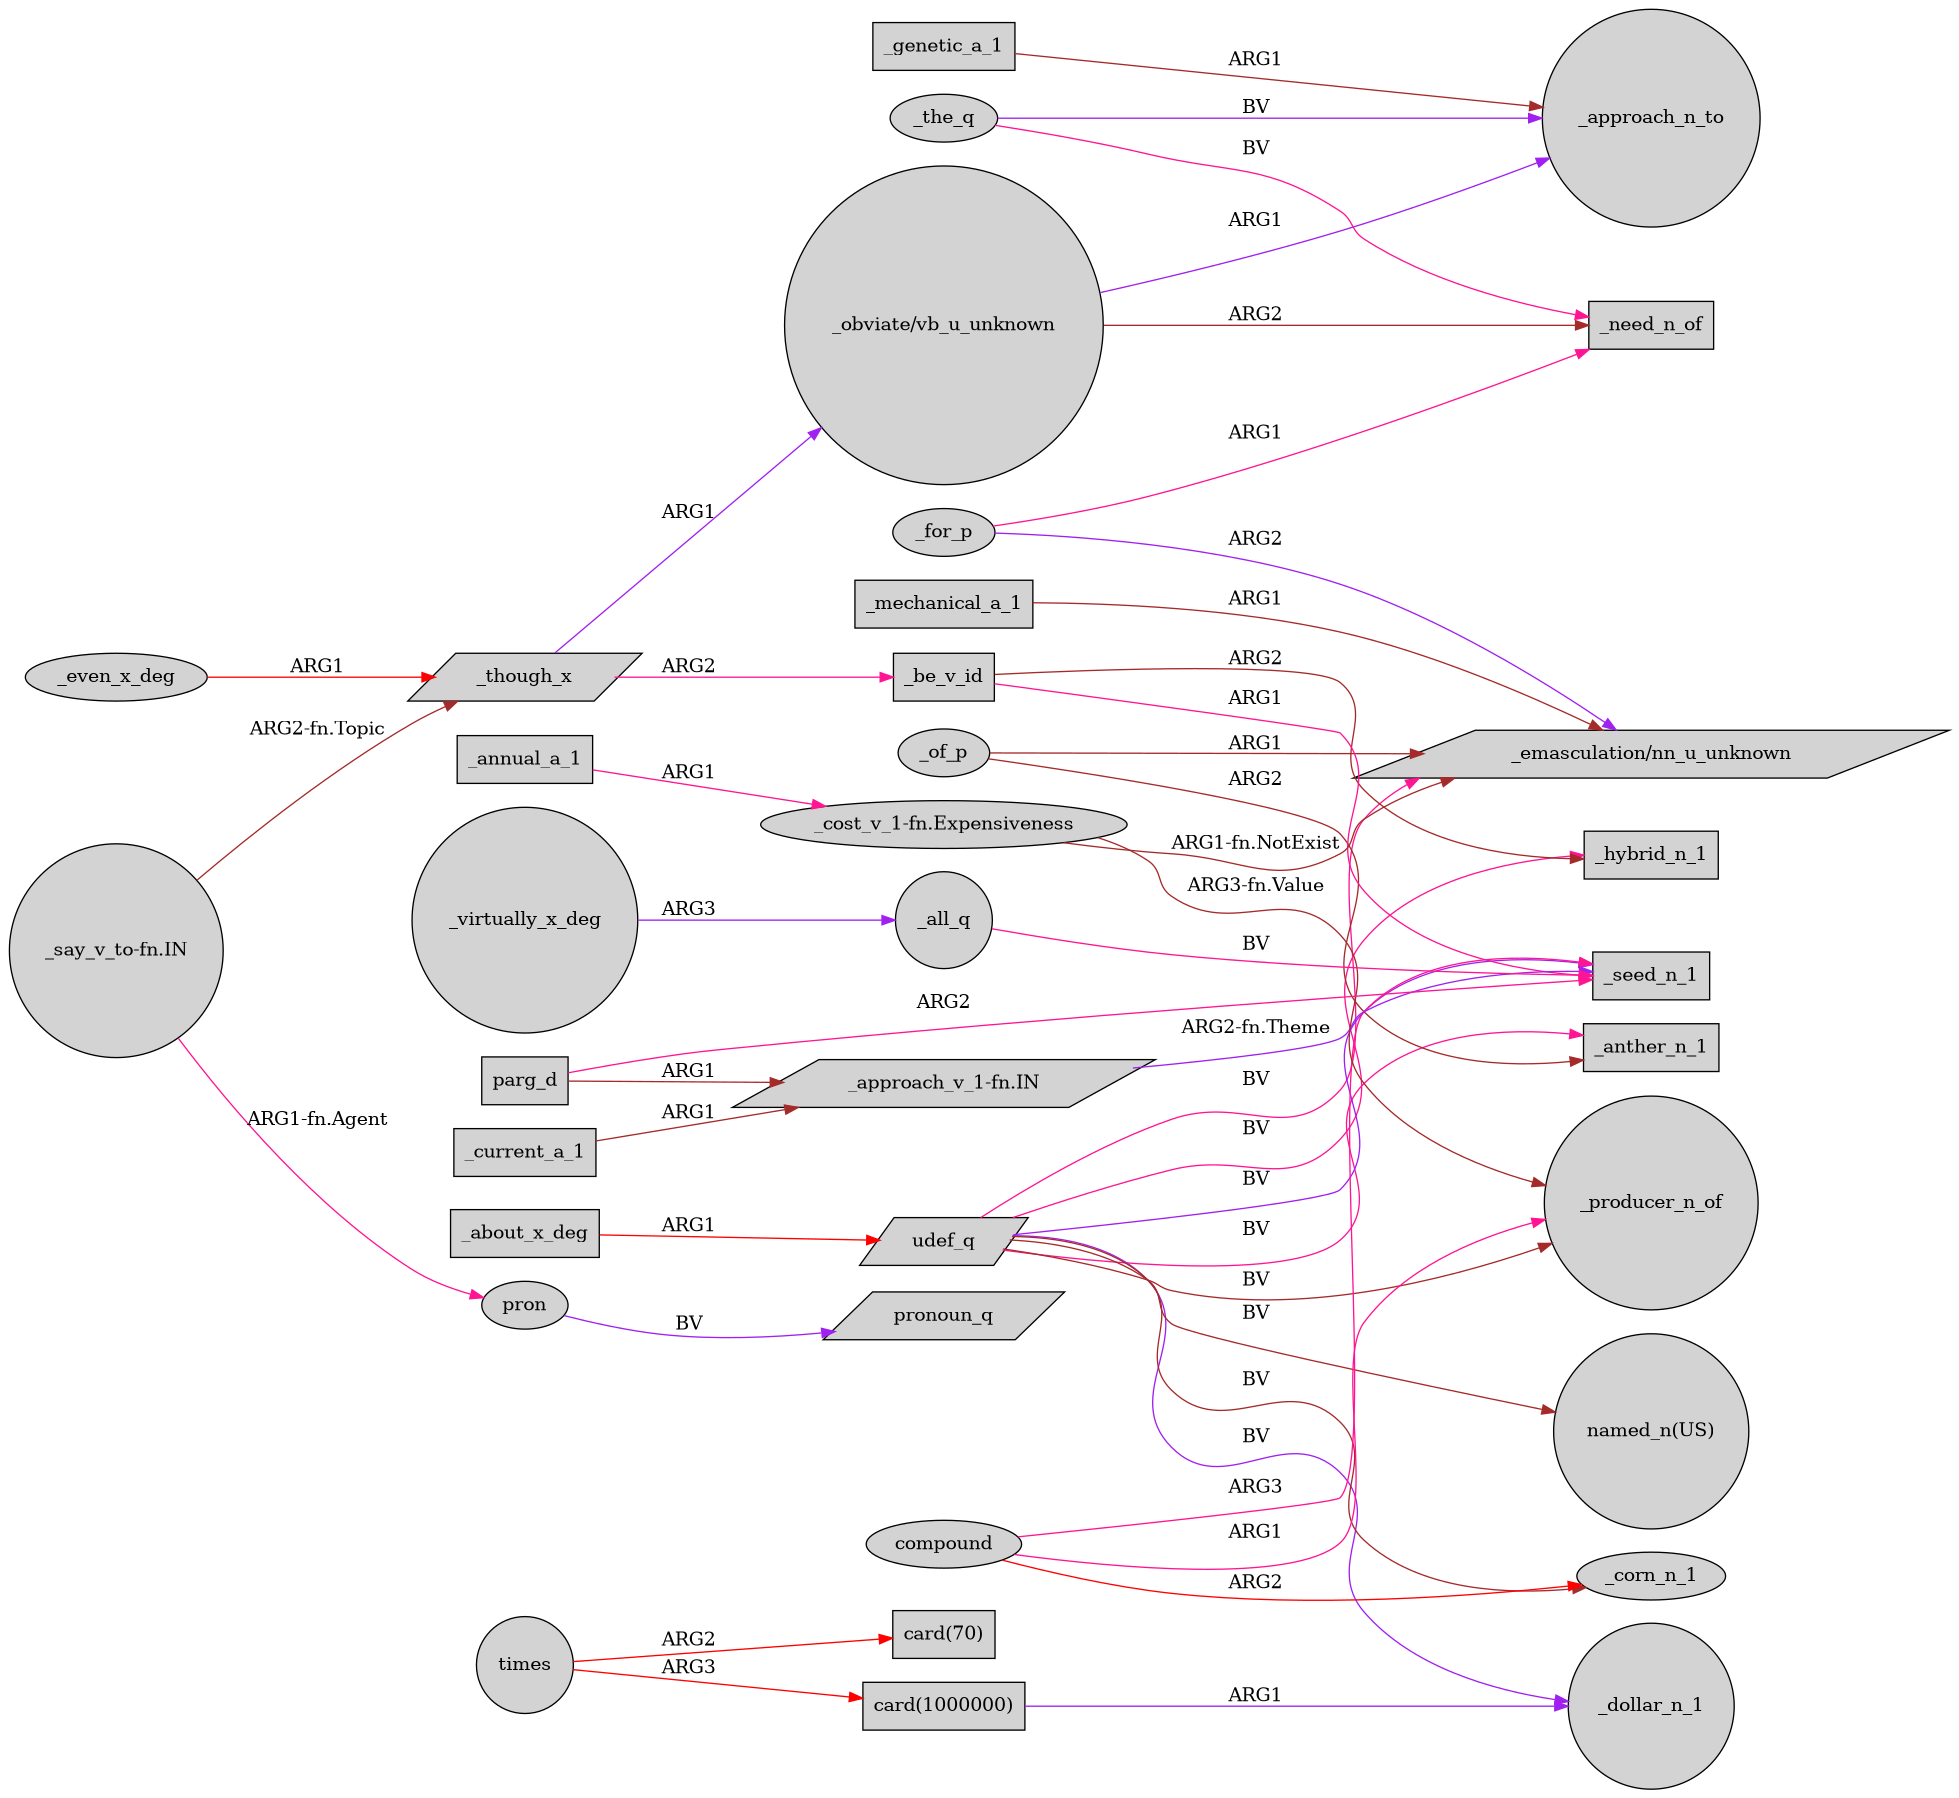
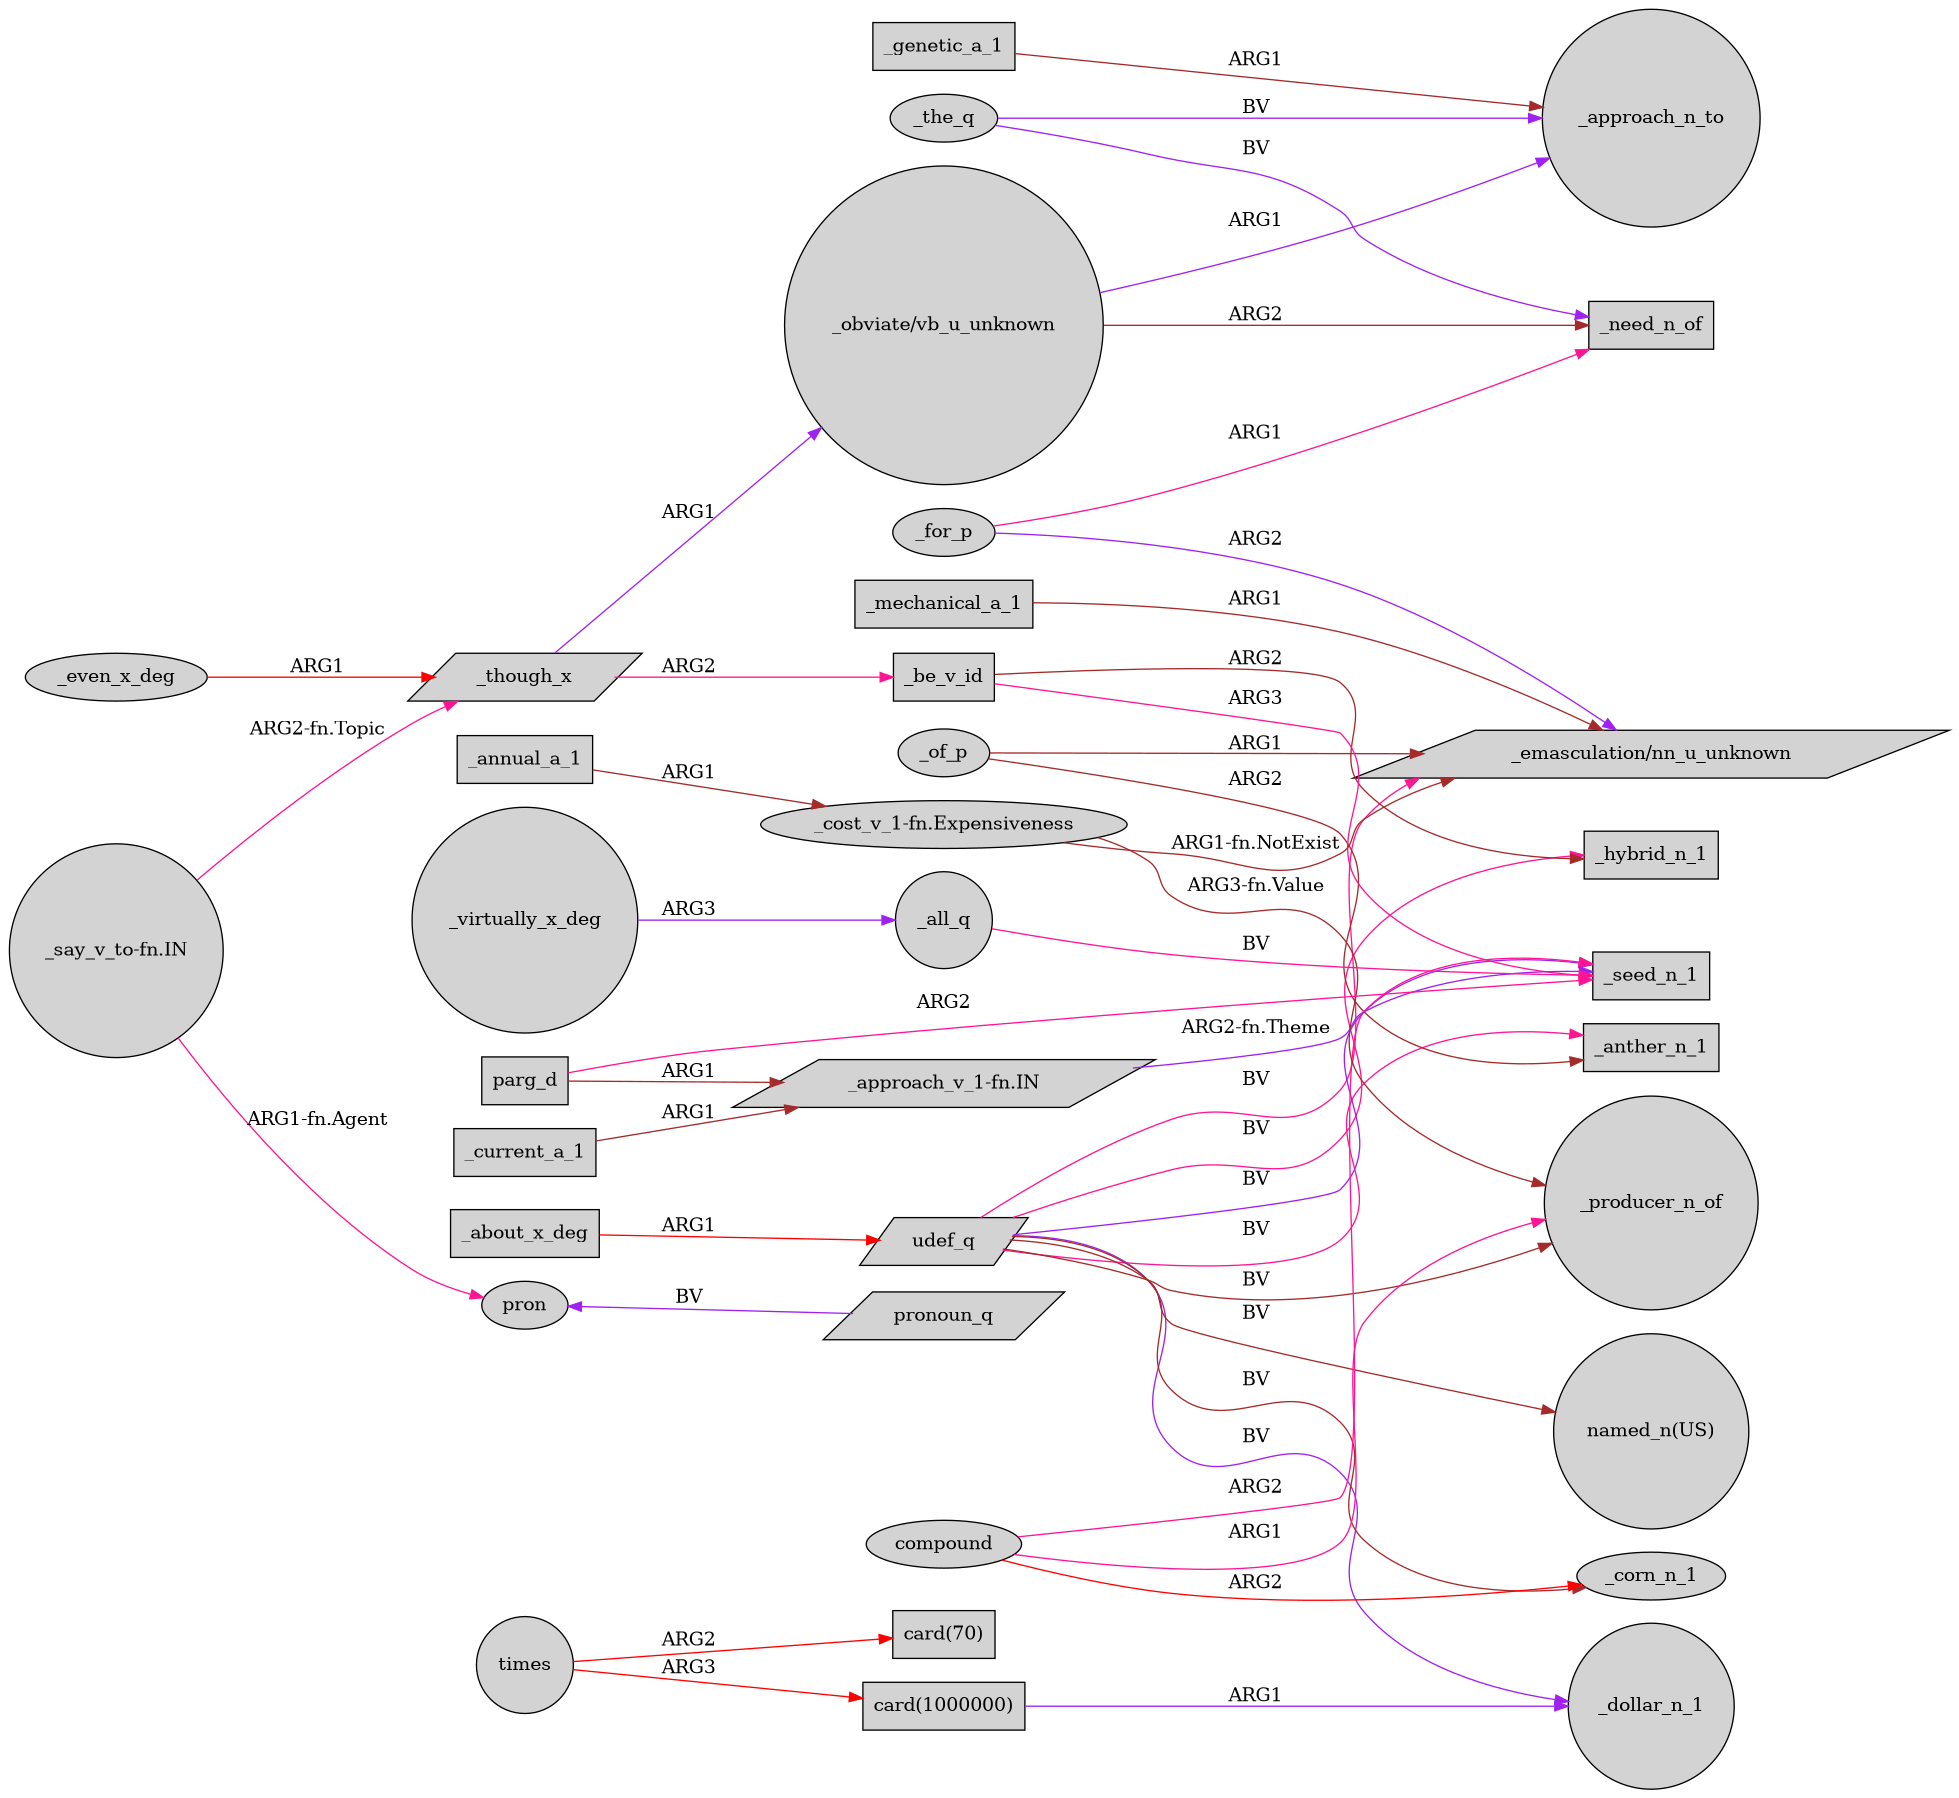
edge "_the_q" -> "_need_n_of": color deeppink -> purple
edge "_be_v_id" -> "_seed_n_1": label "ARG1" -> "ARG3"
edge "_say_v_to-fn.IN" -> "_though_x": color brown -> deeppink
edge "_annual_a_1" -> "_cost_v_1-fn.Expensiveness": color deeppink -> brown
edge "pron" -> "pronoun_q": reversed
edge "compound" -> "_seed_n_1": label "ARG3" -> "ARG2"
